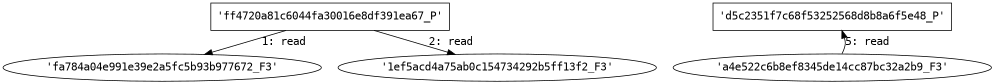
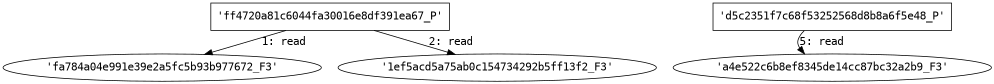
edge "'a4e522c6b8ef8345de14cc87bc32a2b9_F3'" -> "'d5c2351f7c68f53252568d8b8a6f5e48_P'": reversed
node "'1ef5acd4a75ab0c154734292b5ff13f2_F3'": label "'1ef5acd4a75ab0c154734292b5ff13f2_F3'" -> "'1ef5acd5a75ab0c154734292b5ff13f2_F3'"
